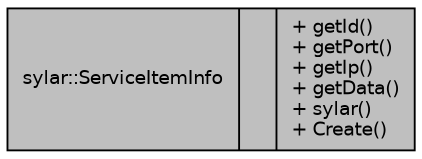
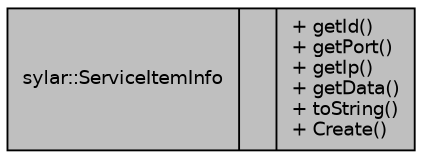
node "sylar::ServiceItemInfo": text "+ sylar()" -> "+ toString()"
